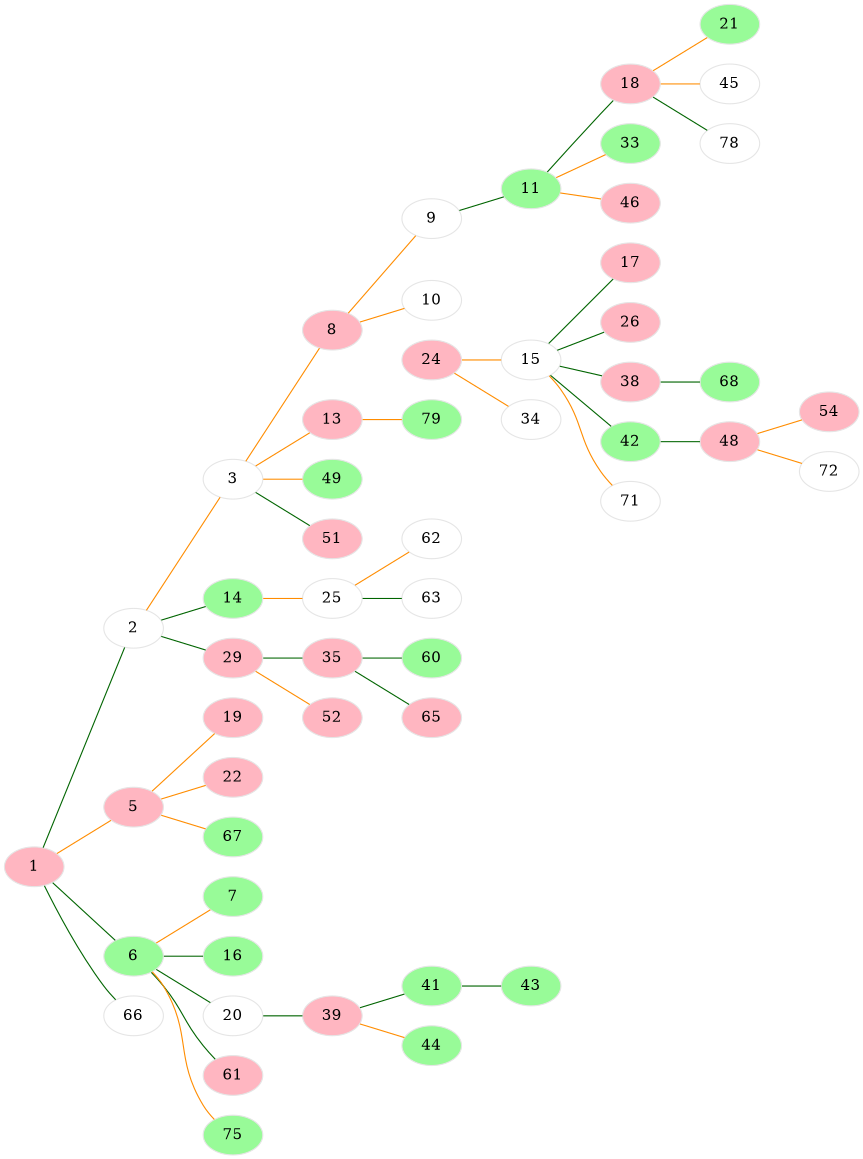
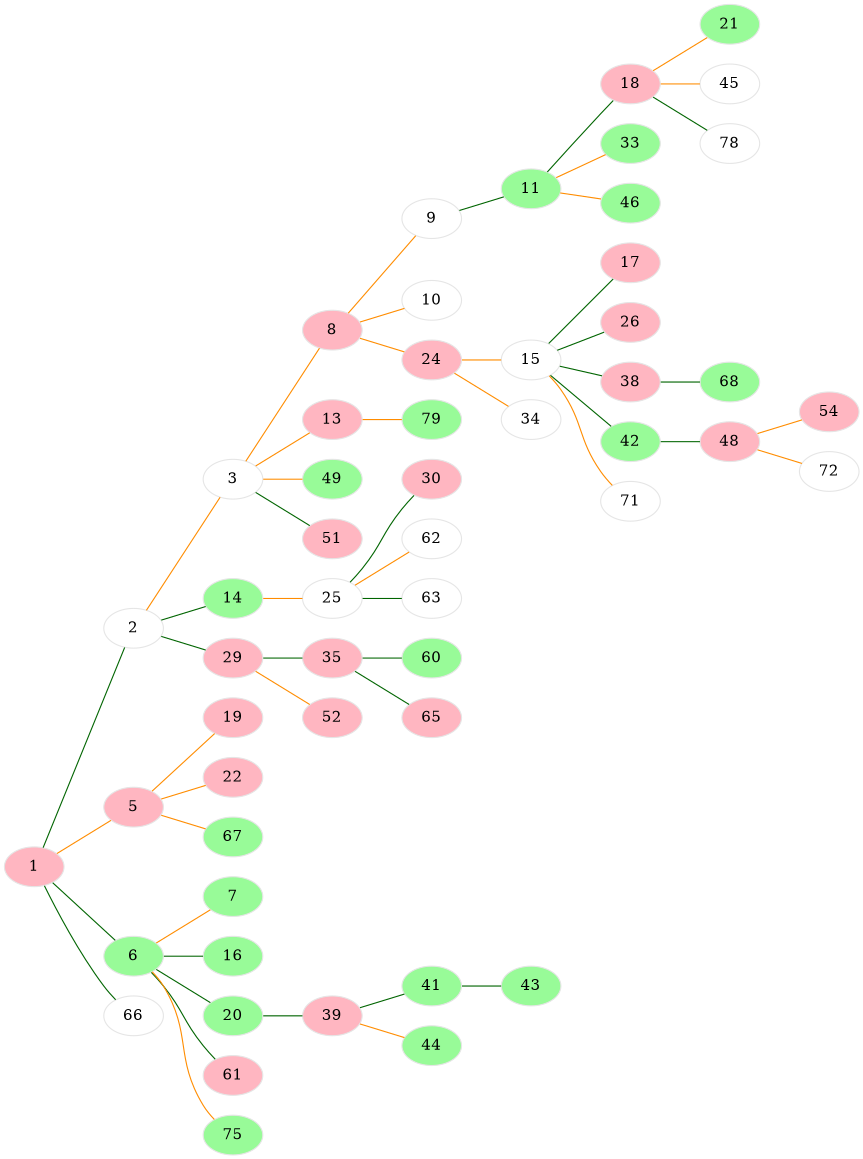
node "46": fillcolor lightpink -> palegreen
edge "8" -- "24": added
node "30": added
node "20": fillcolor white -> palegreen
